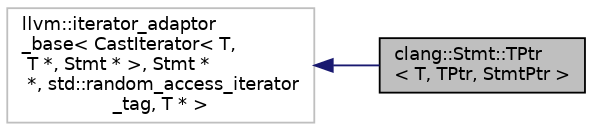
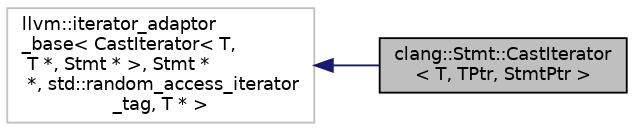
node "clang::Stmt::TPtr < T, TPtr, StmtPtr >": label "clang::Stmt::TPtr < T, TPtr, StmtPtr >" -> "clang::Stmt::CastIterator < T, TPtr, StmtPtr >"
